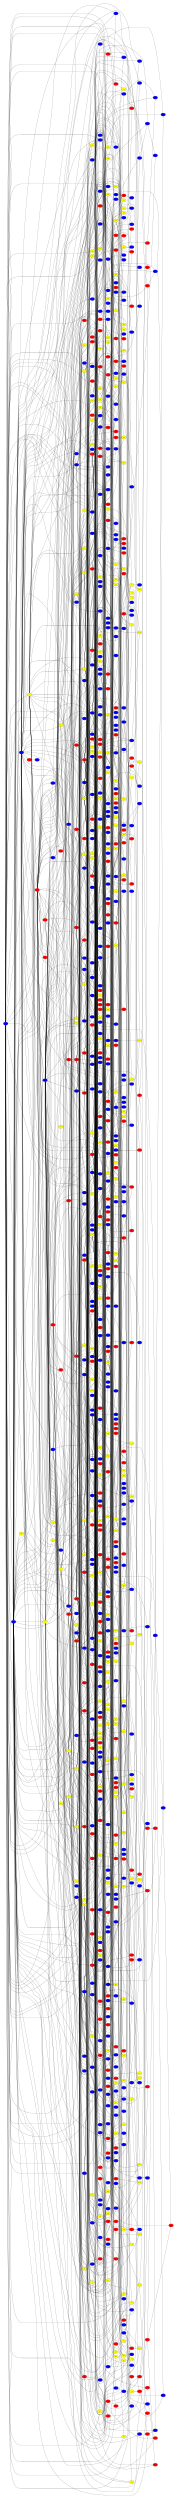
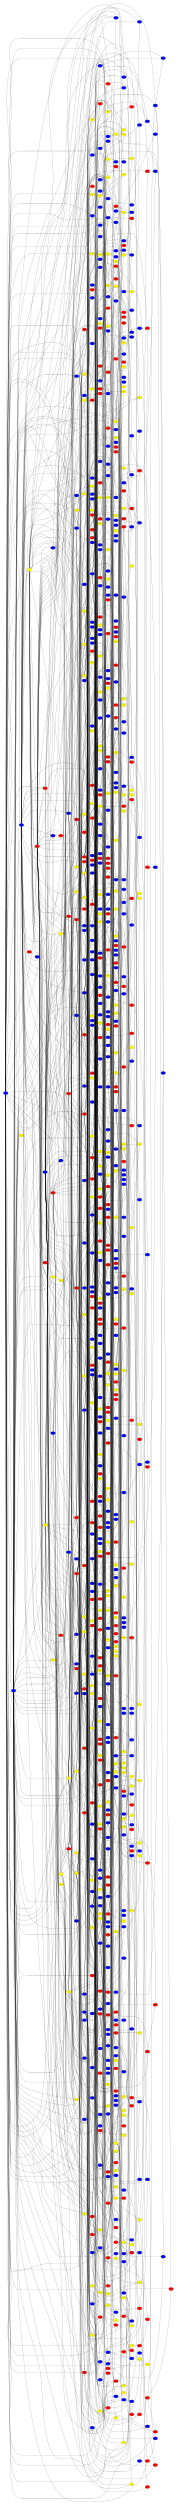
node "828": added
node "522": added
node "631": added
